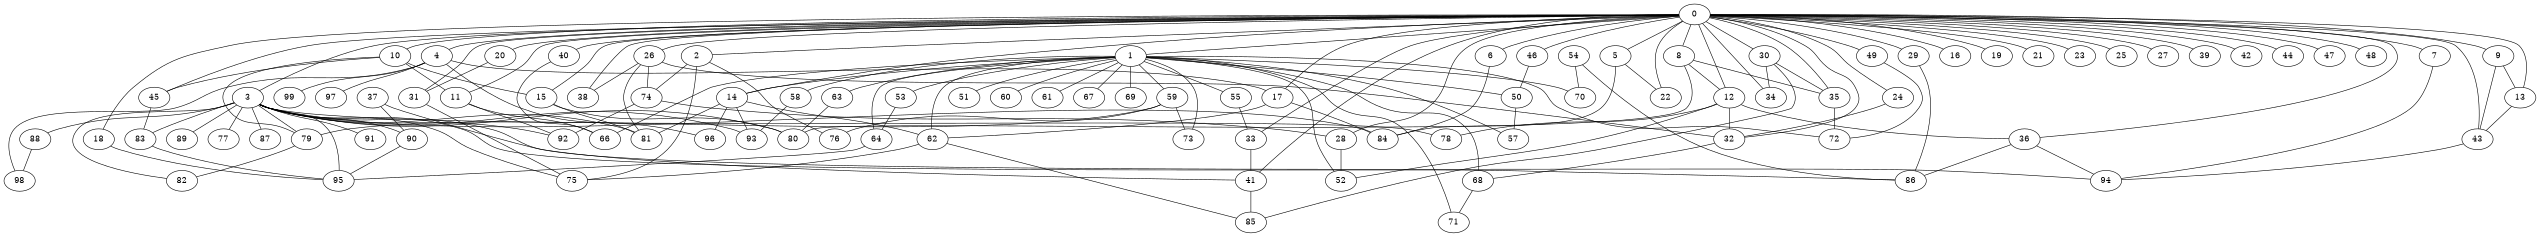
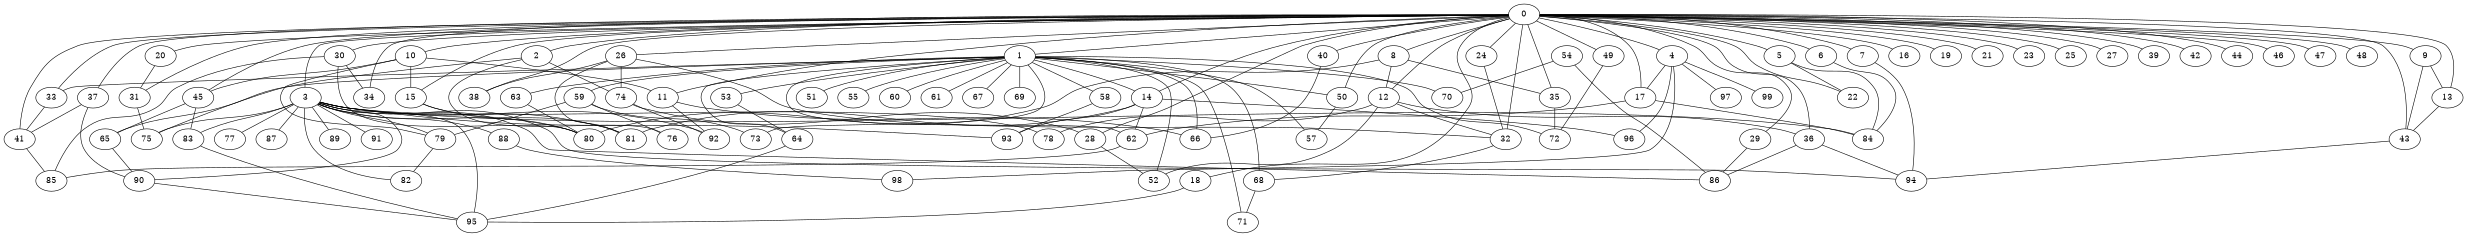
edge "0" -- "37": added
edge "46" -- "50": now "0" -- "50"
edge "30" -- "35": now "30" -- "80"
edge "55" -- "33": now "1" -- "33"
node "65": added
edge "62" -- "75": removed
